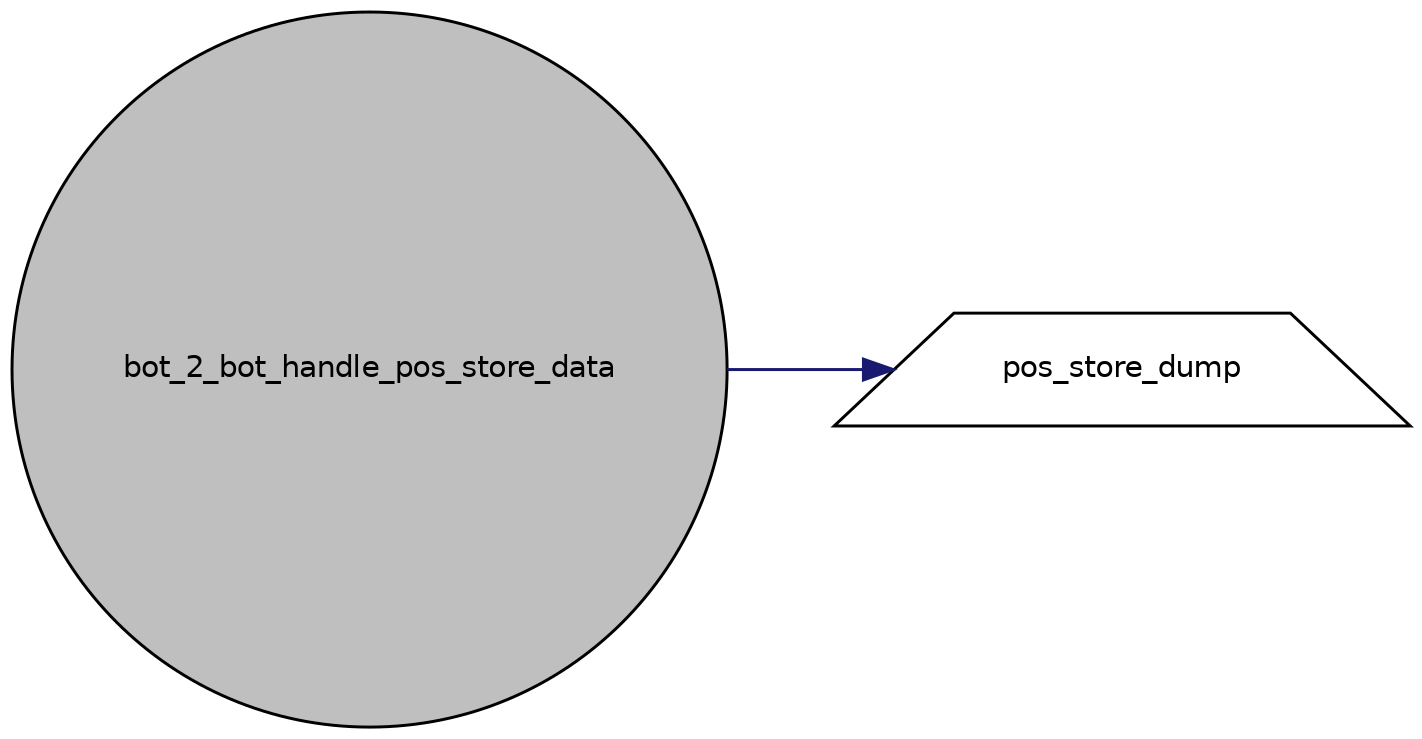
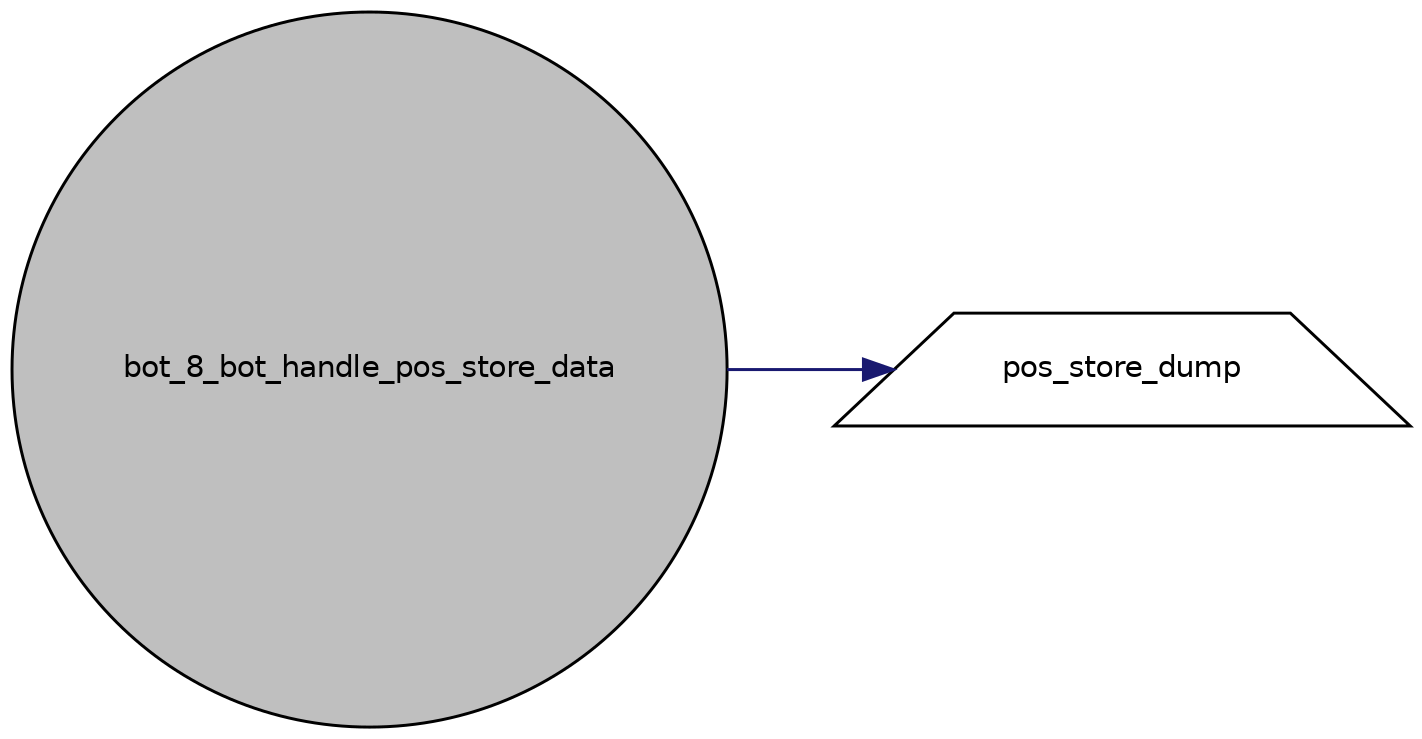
node "bot_2_bot_handle_pos_store_data": label "bot_2_bot_handle_pos_store_data" -> "bot_8_bot_handle_pos_store_data"
